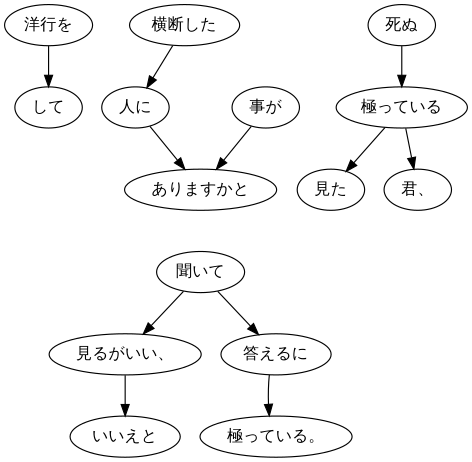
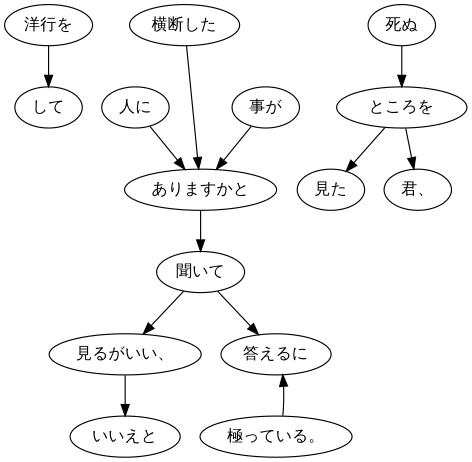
edge "横断した" -> "人に": now "横断した" -> "ありますかと"
node "極っている": label "極っている" -> "ところを"
edge "ありますかと" -> "聞いて": added
edge "答えるに" -> "極っている。": reversed
